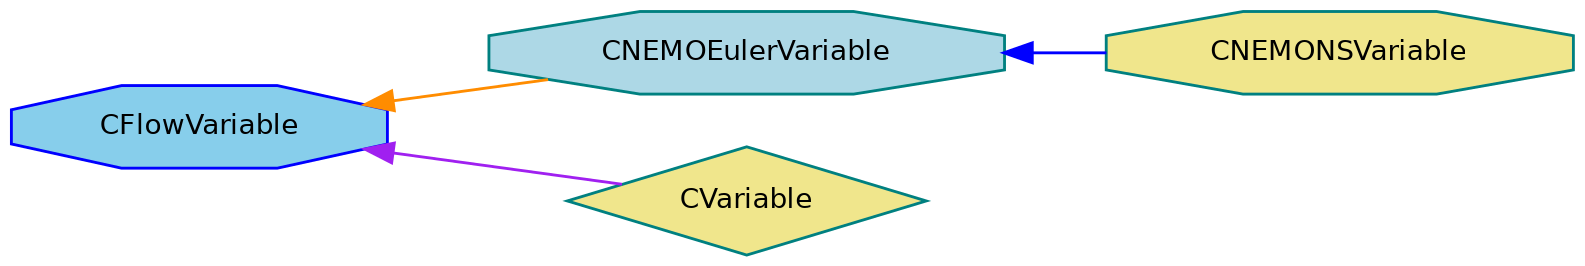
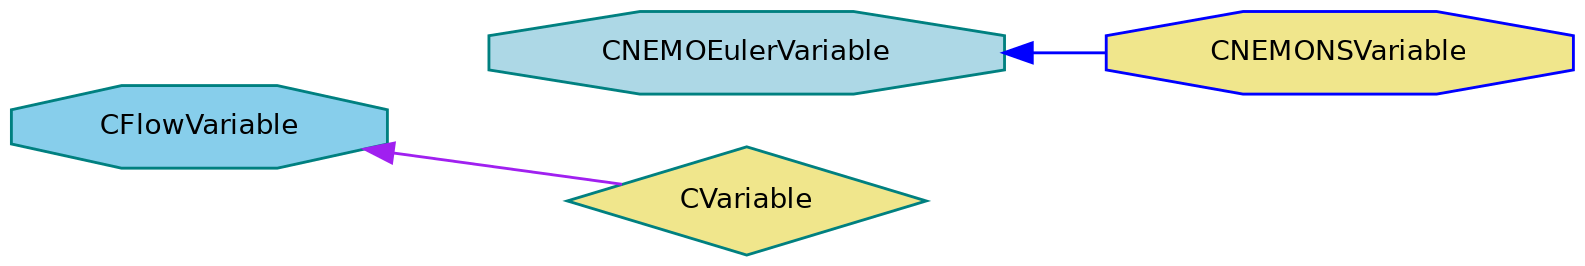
node "CNEMONSVariable": color teal -> blue
edge "CNEMOEulerVariable" -> "CFlowVariable": removed
node "CFlowVariable": color blue -> teal
